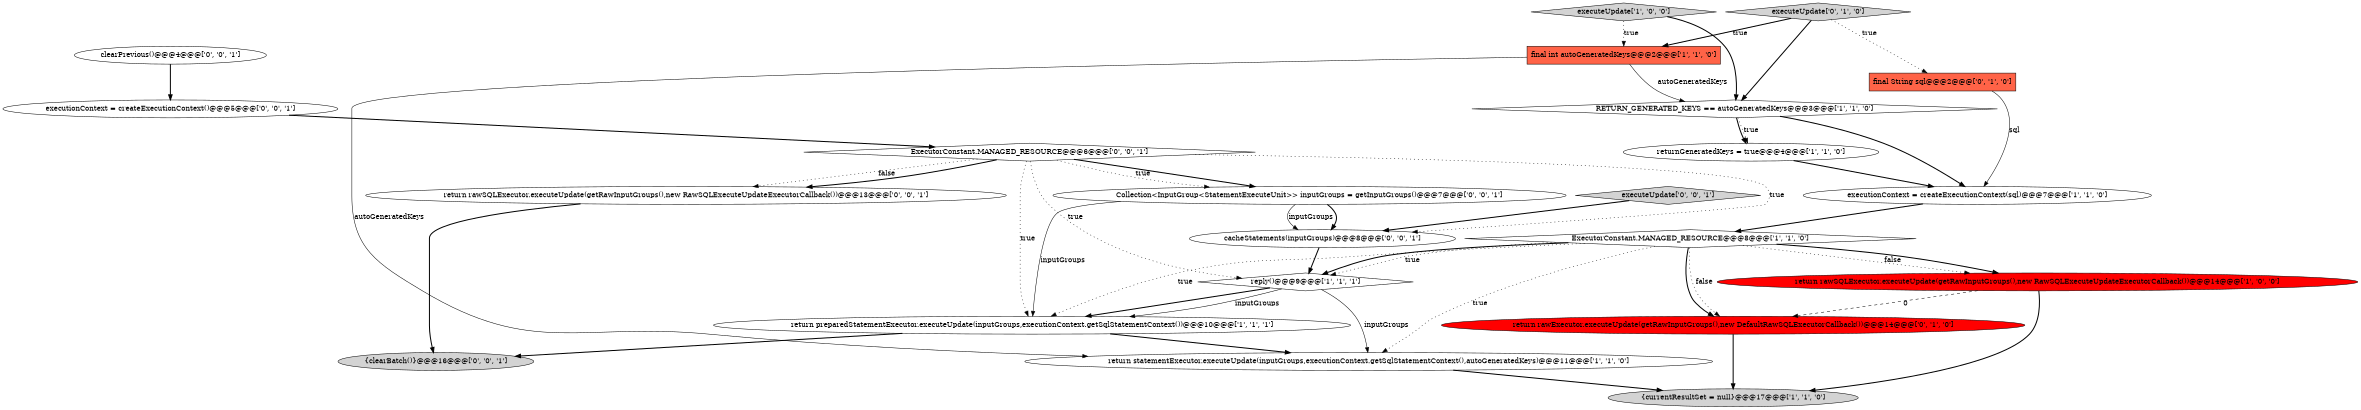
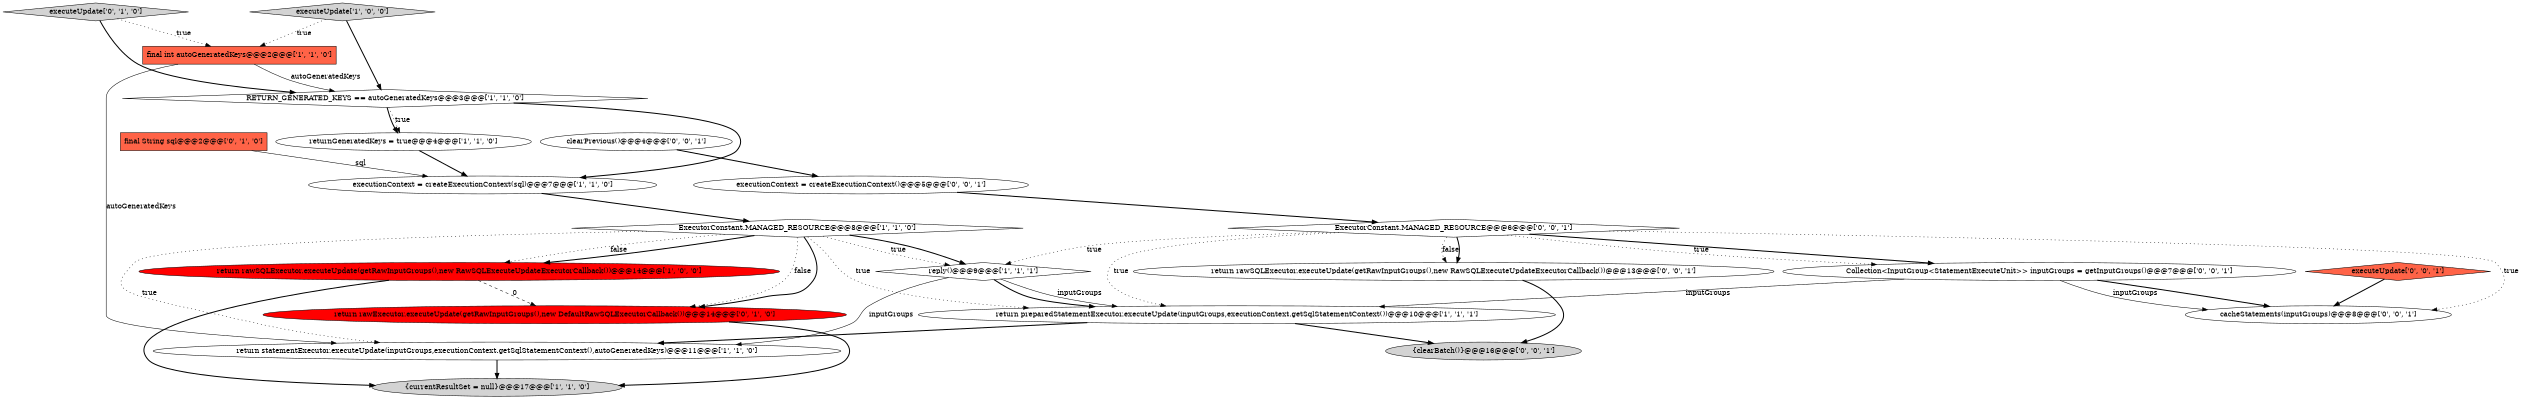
edge "executeUpdate['0', '1', '0']" -> "final int autoGeneratedKeys@@@2@@@['1', '1', '0']": style bold -> dotted
edge "executeUpdate['0', '1', '0']" -> "final String sql@@@2@@@['0', '1', '0']": removed, label "true"
node "executeUpdate['0', '0', '1']": fillcolor lightgray -> tomato
edge "cacheStatements(inputGroups)@@@8@@@['0', '0', '1']" -> "reply()@@@9@@@['1', '1', '1']": removed
